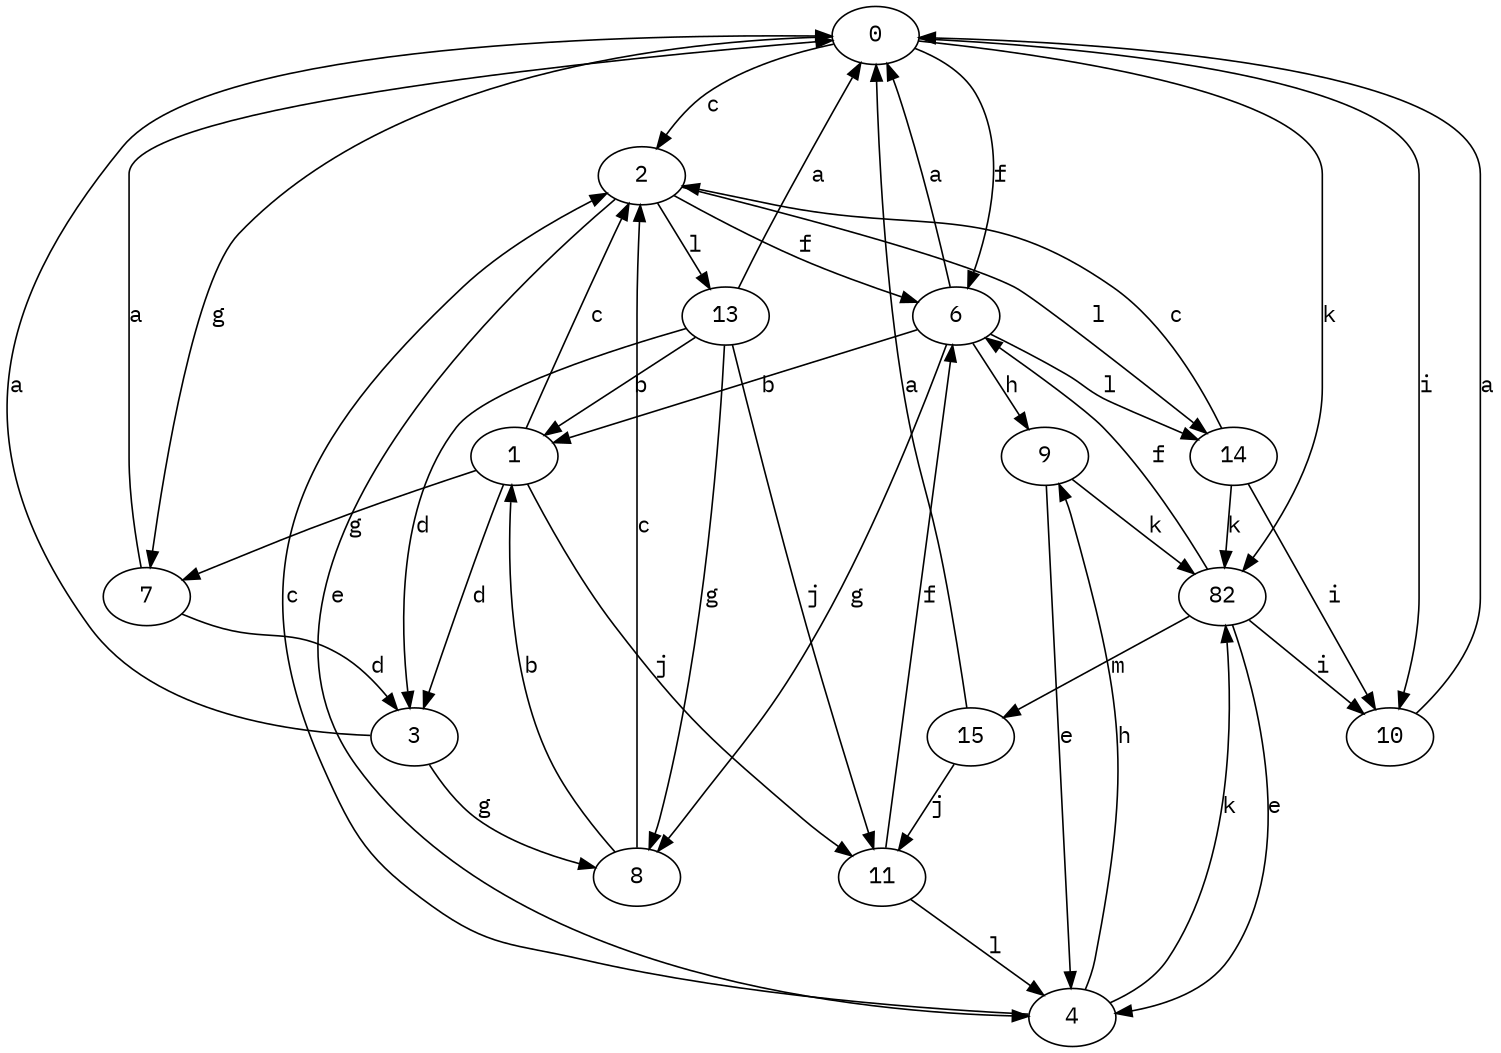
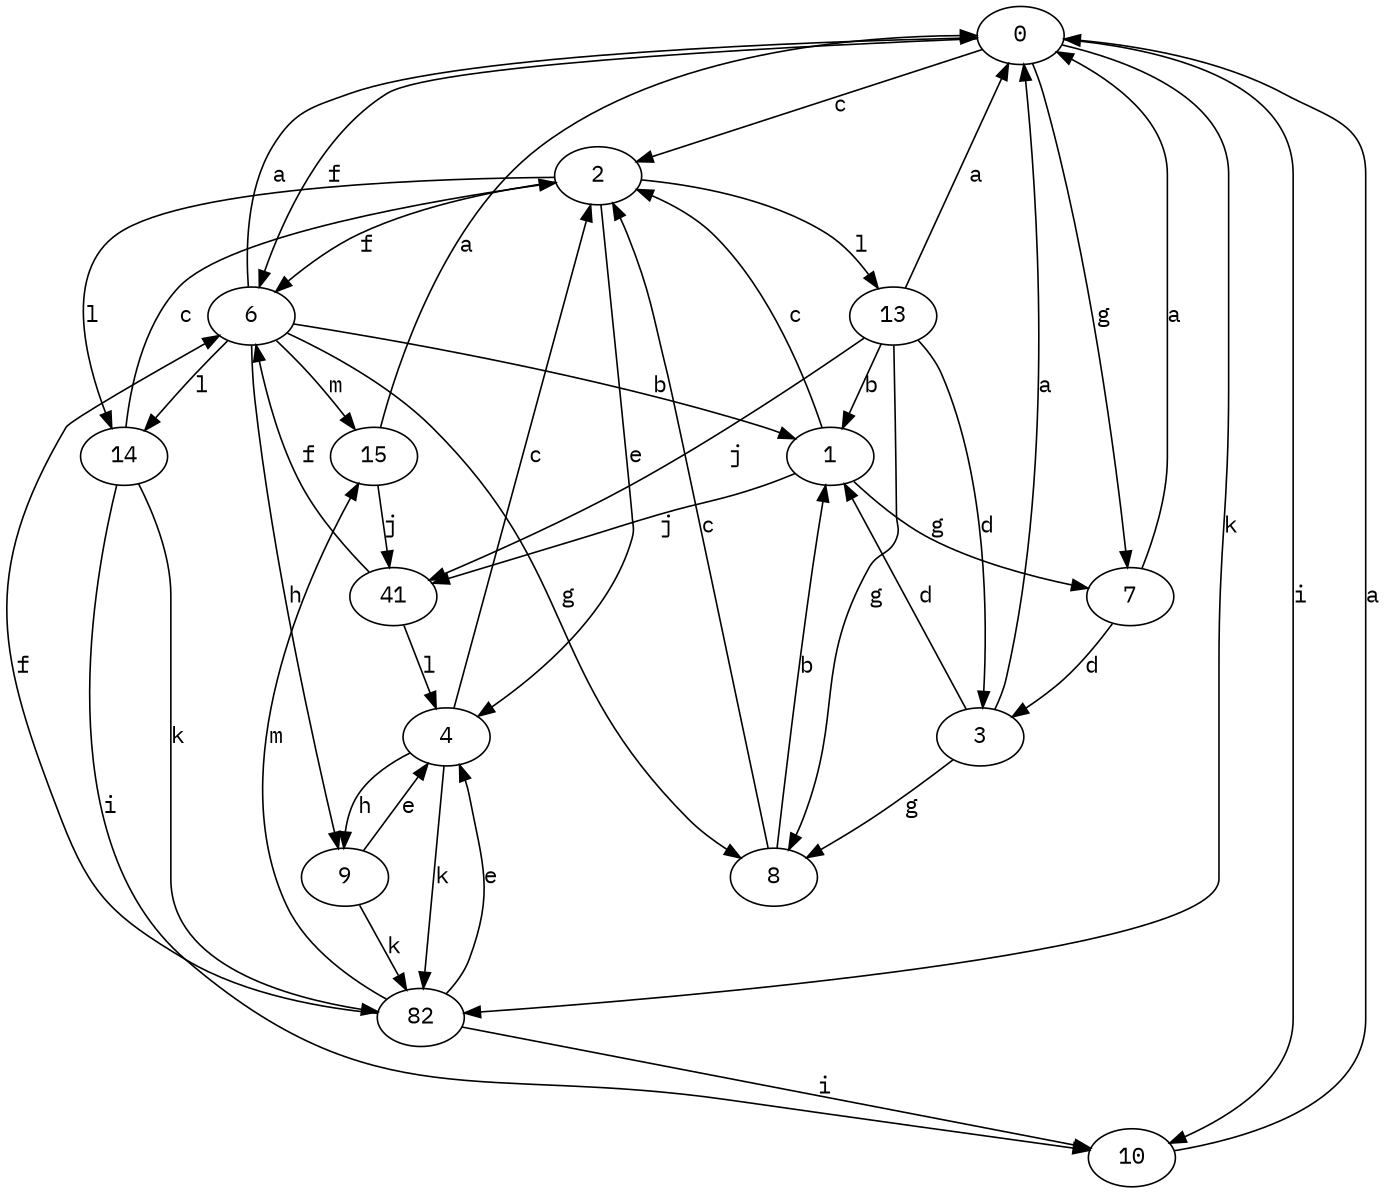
edge "6" -> "15": added, label "m"
edge "1" -> "3": reversed
node "11": label "11" -> "41"
